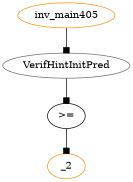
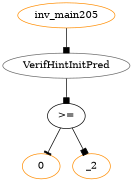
node "inv_main405": label "inv_main405" -> "inv_main205"
node "0": added
